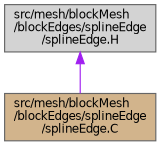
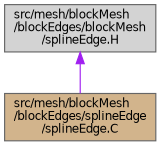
node "src/mesh/blockMesh /blockEdges/splineEdge /splineEdge.H": label "src/mesh/blockMesh /blockEdges/splineEdge /splineEdge.H" -> "src/mesh/blockMesh /blockEdges/blockMesh /splineEdge.H"
